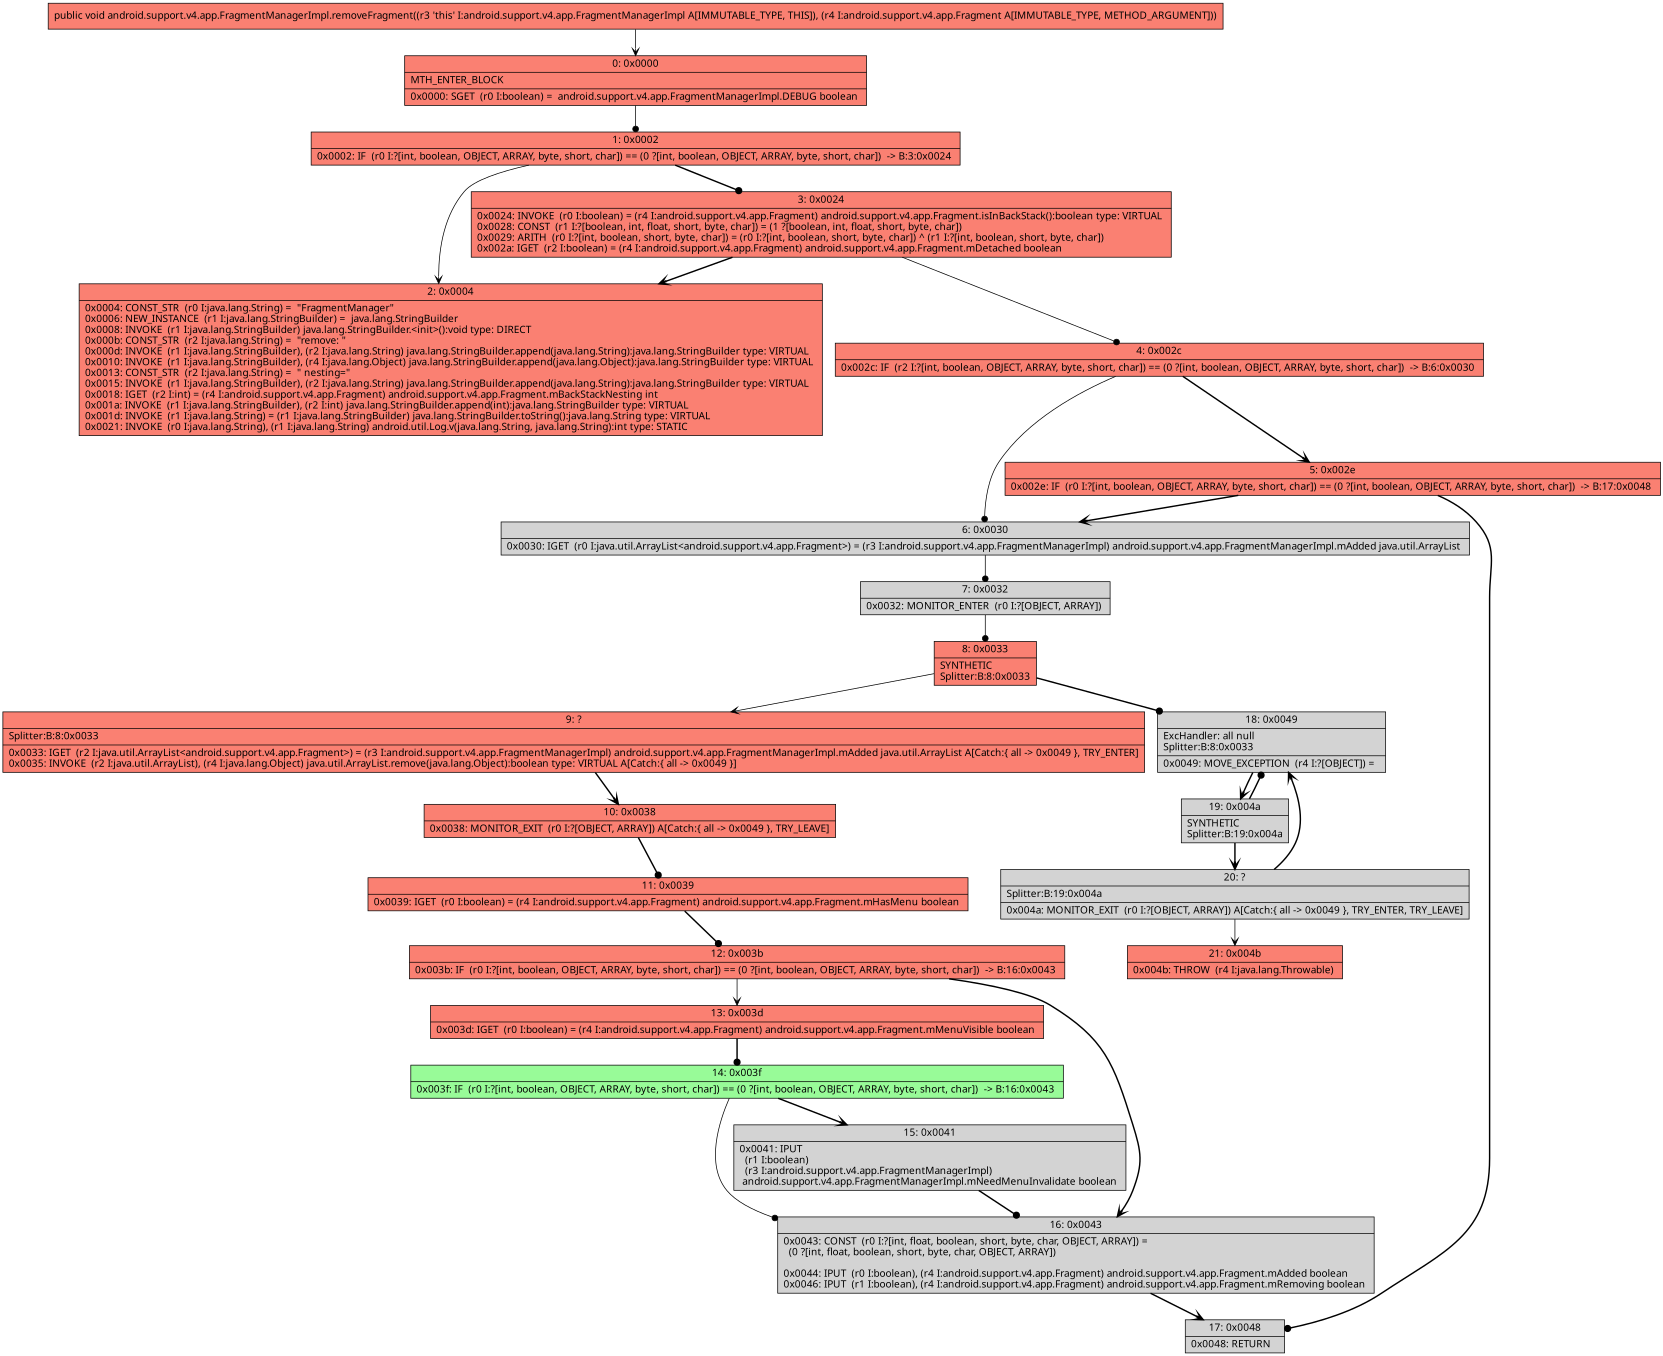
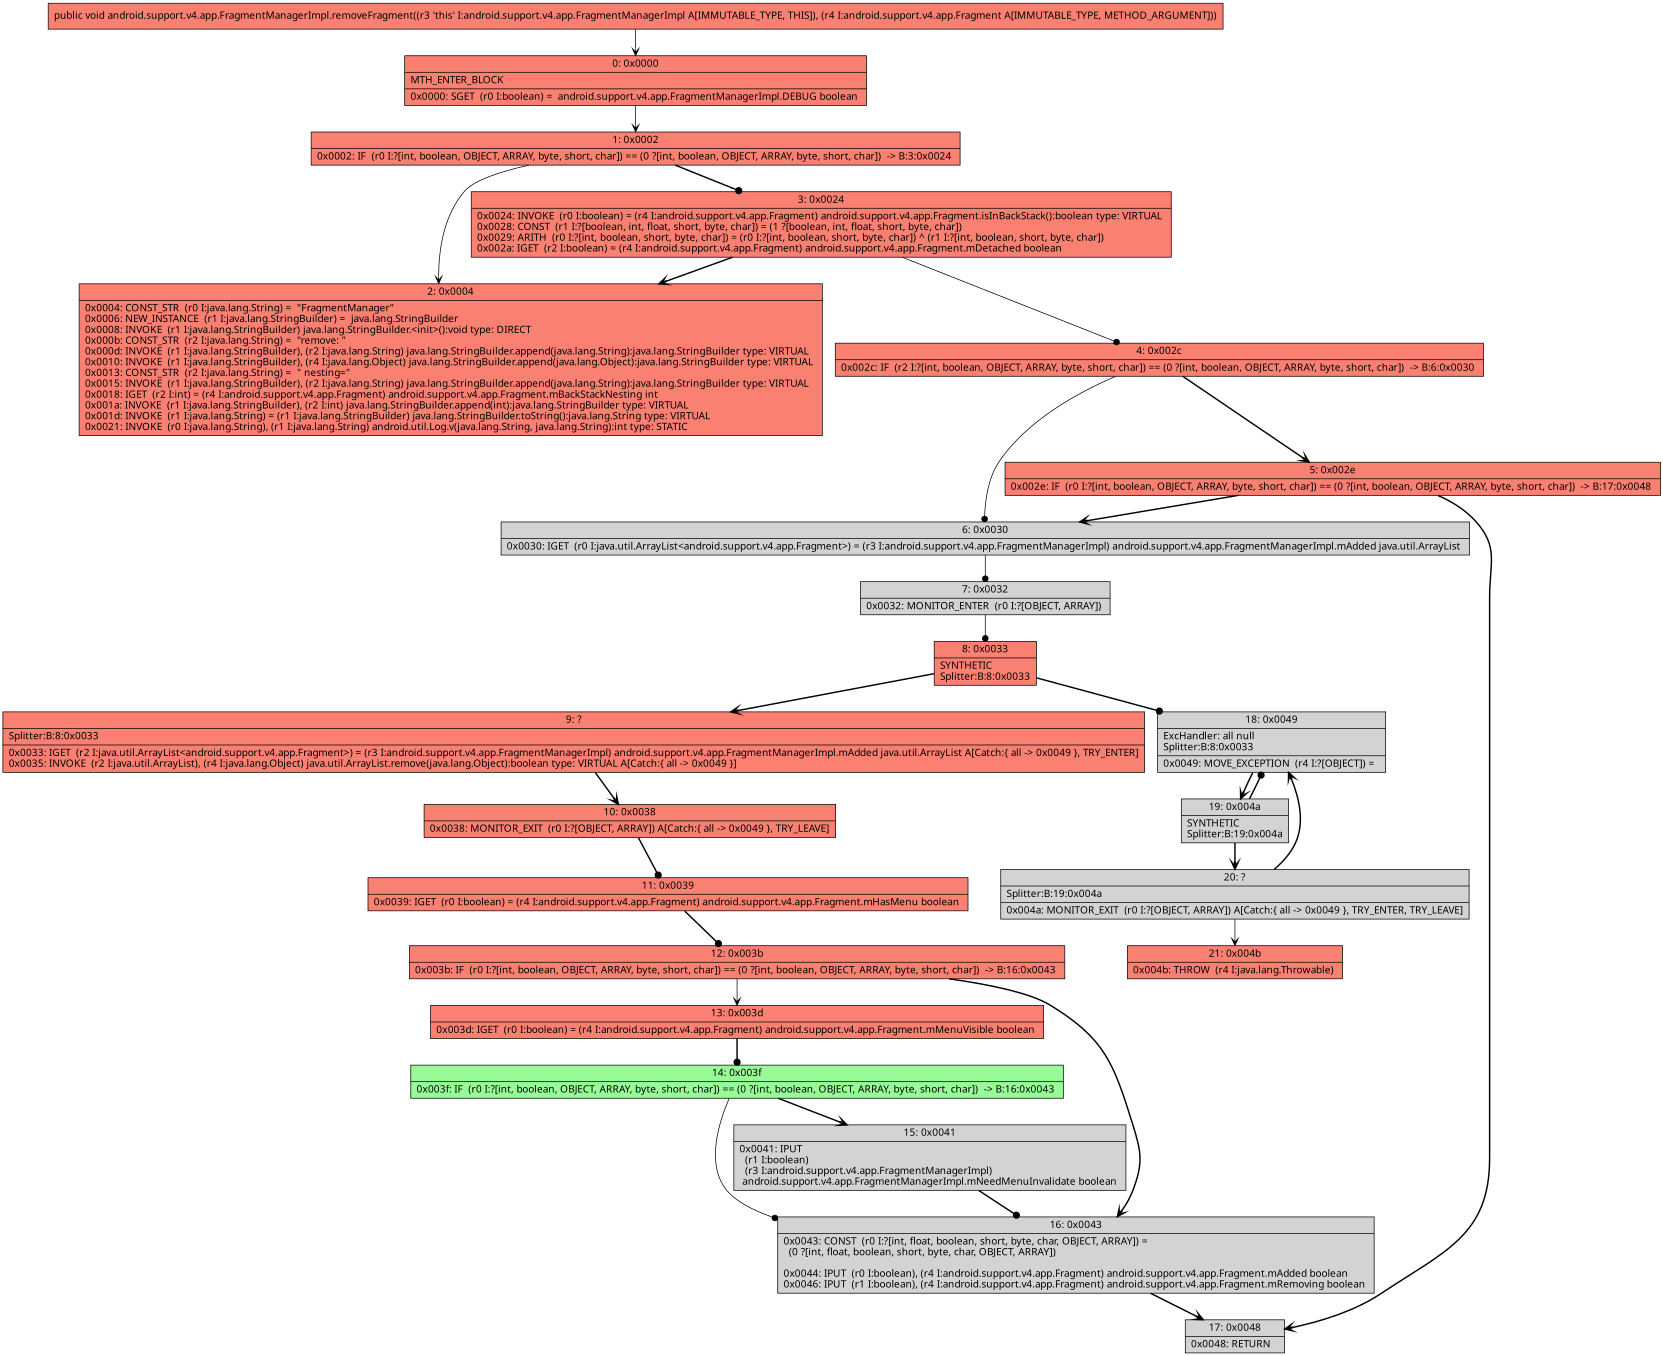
edge "0: 0x0000" -> "1: 0x0002": arrowhead dot -> vee
edge "8: 0x0033" -> "9: ?": style solid -> bold
edge "5: 0x002e" -> "17: 0x0048": arrowhead dot -> vee
